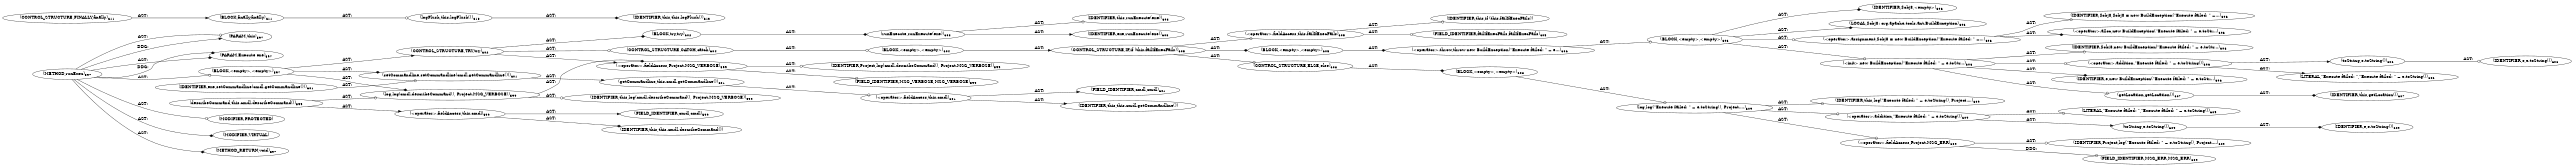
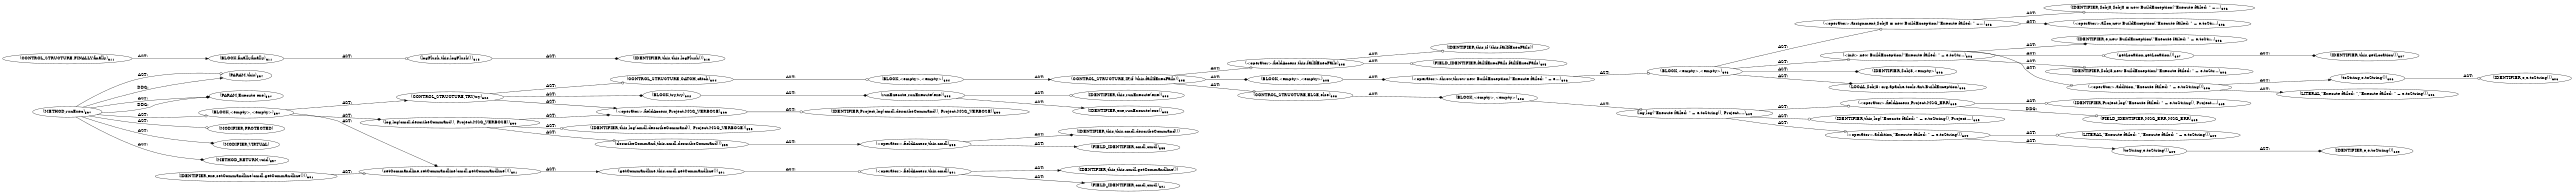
node "(FIELD_IDENTIFIER,MSG_VERBOSE,MSG_VERBOSE)": removed
edge "(describeCommand,this.cmdl.describeCommand())" -> "(log,log(cmdl.describeCommand(), Project.MSG_VERBOSE))": reversed
